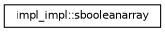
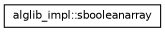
node "impl_impl::sbooleanarray": label "impl_impl::sbooleanarray" -> "alglib_impl::sbooleanarray"
